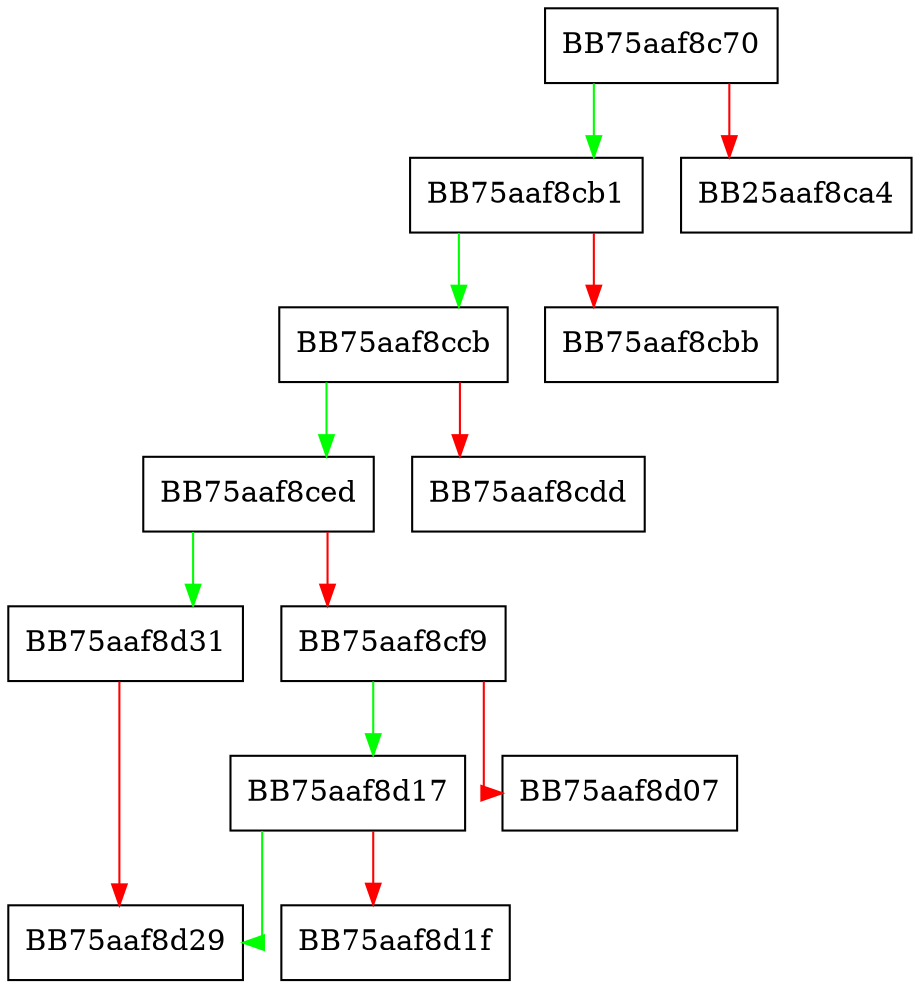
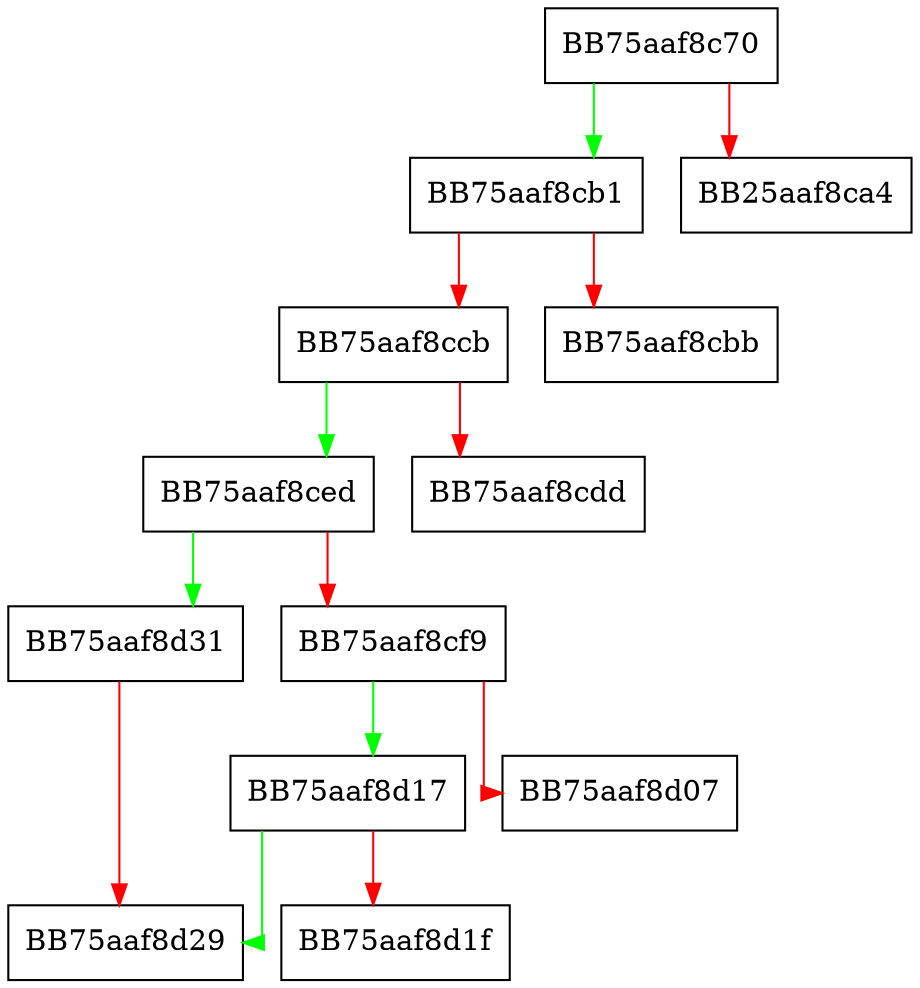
edge "BB75aaf8cb1" -> "BB75aaf8ccb": color green -> red
